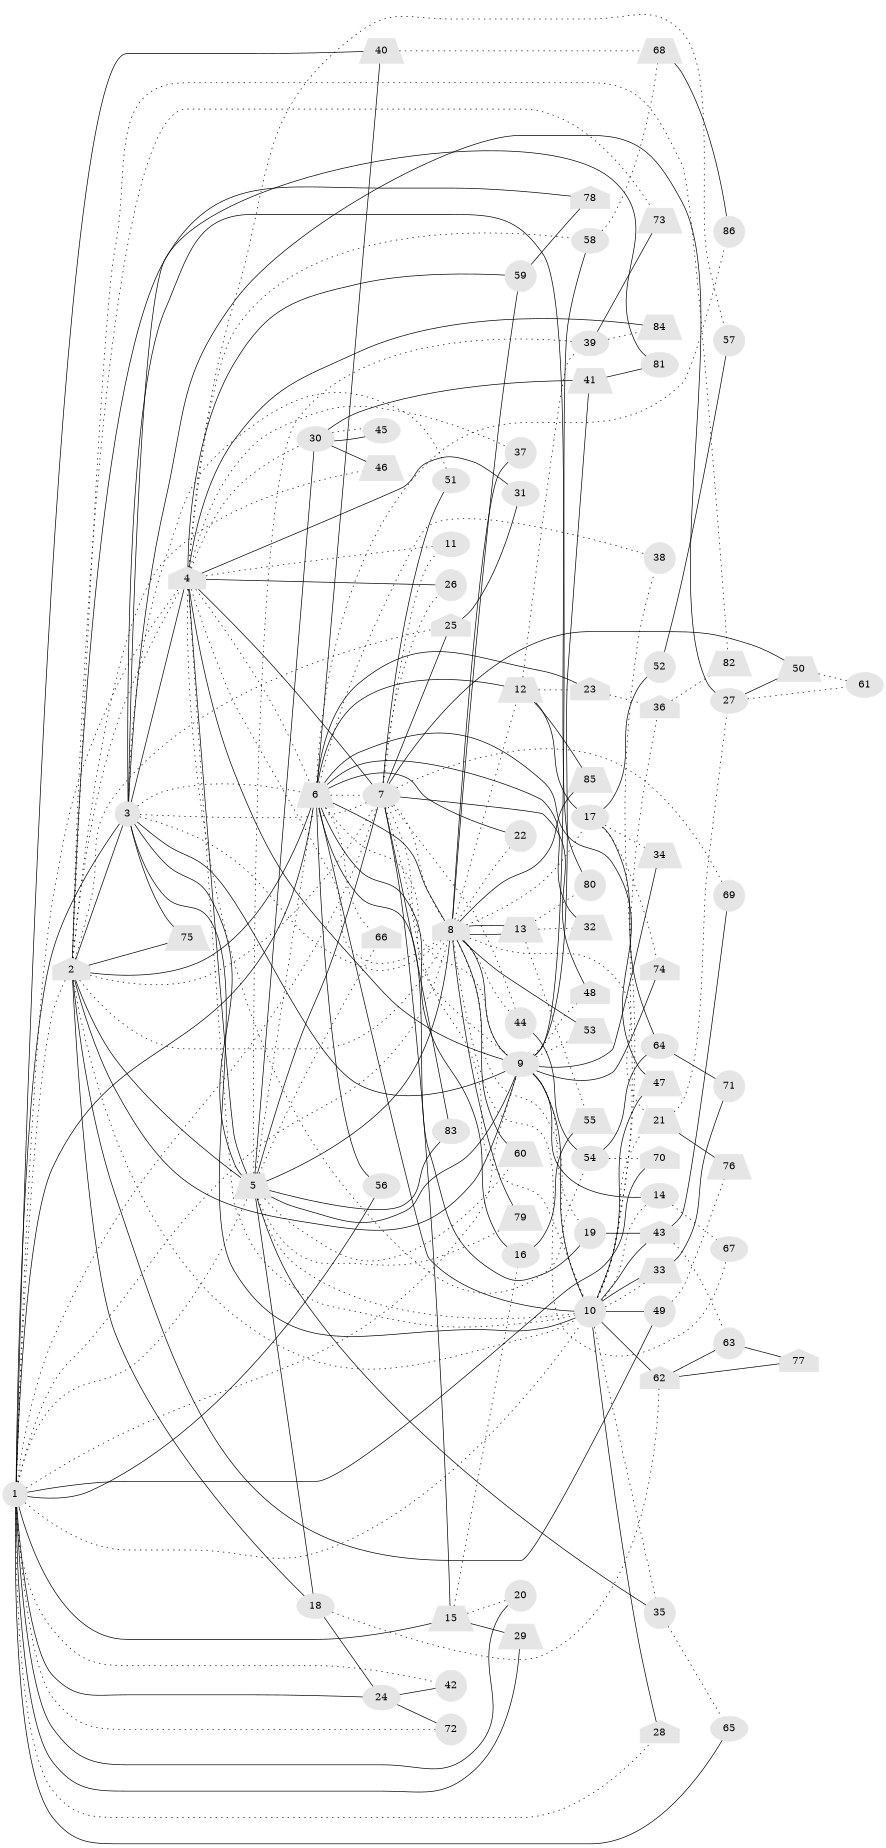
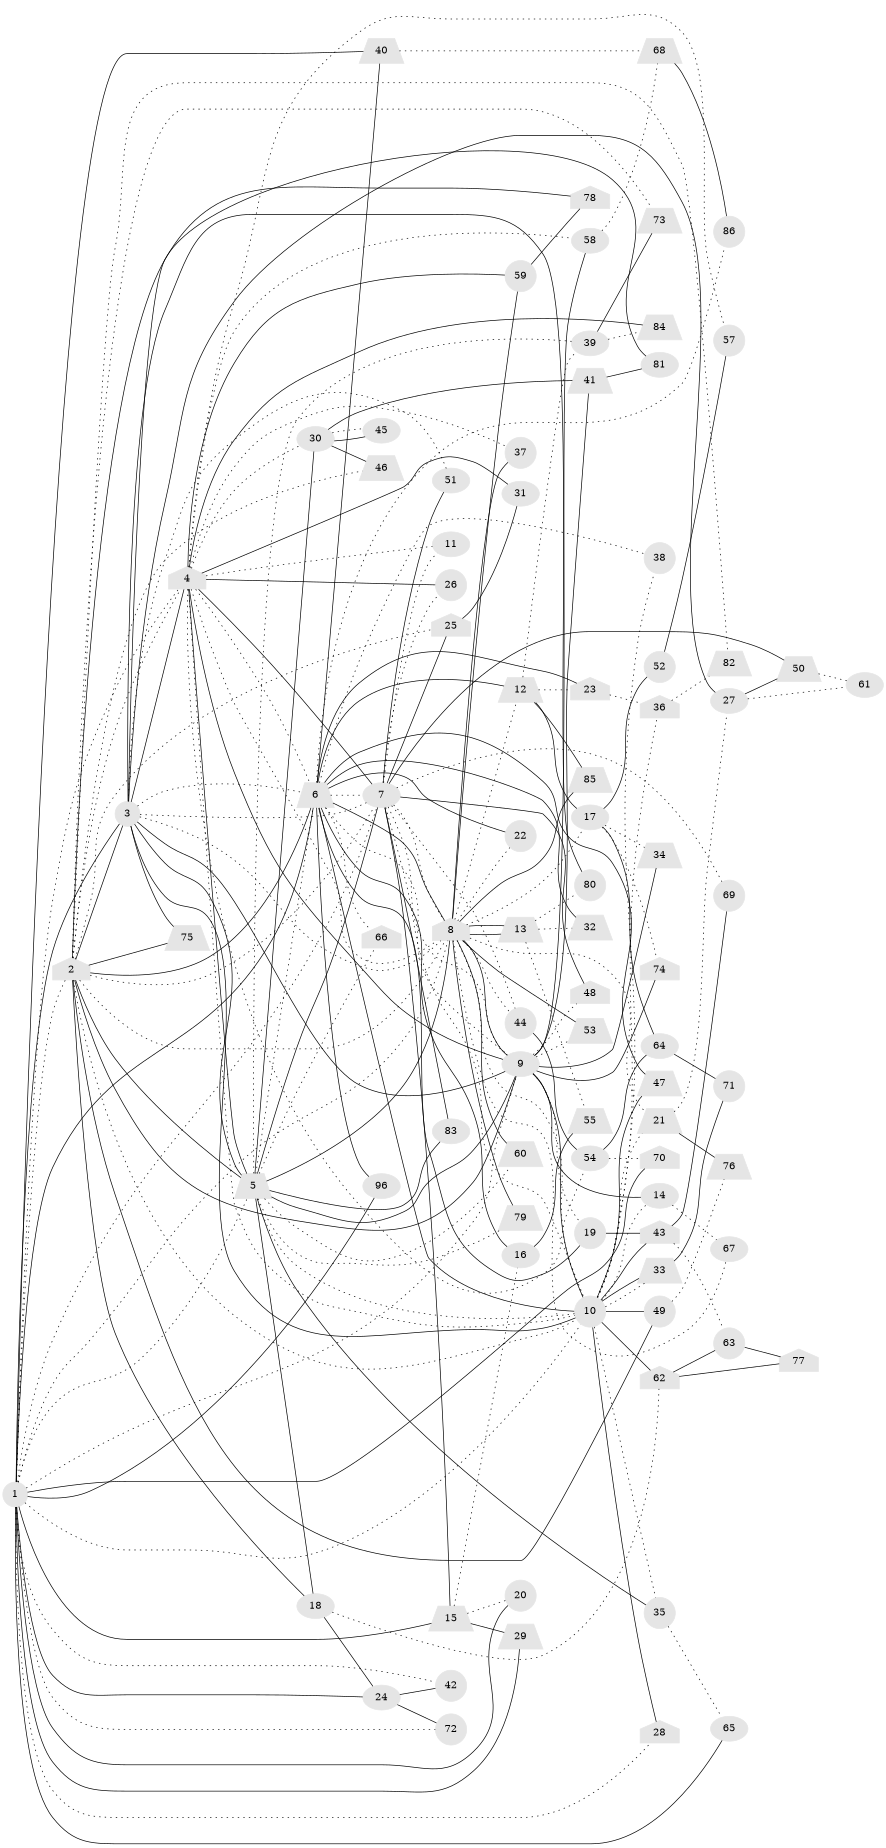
node "56": label "56" -> "96"
